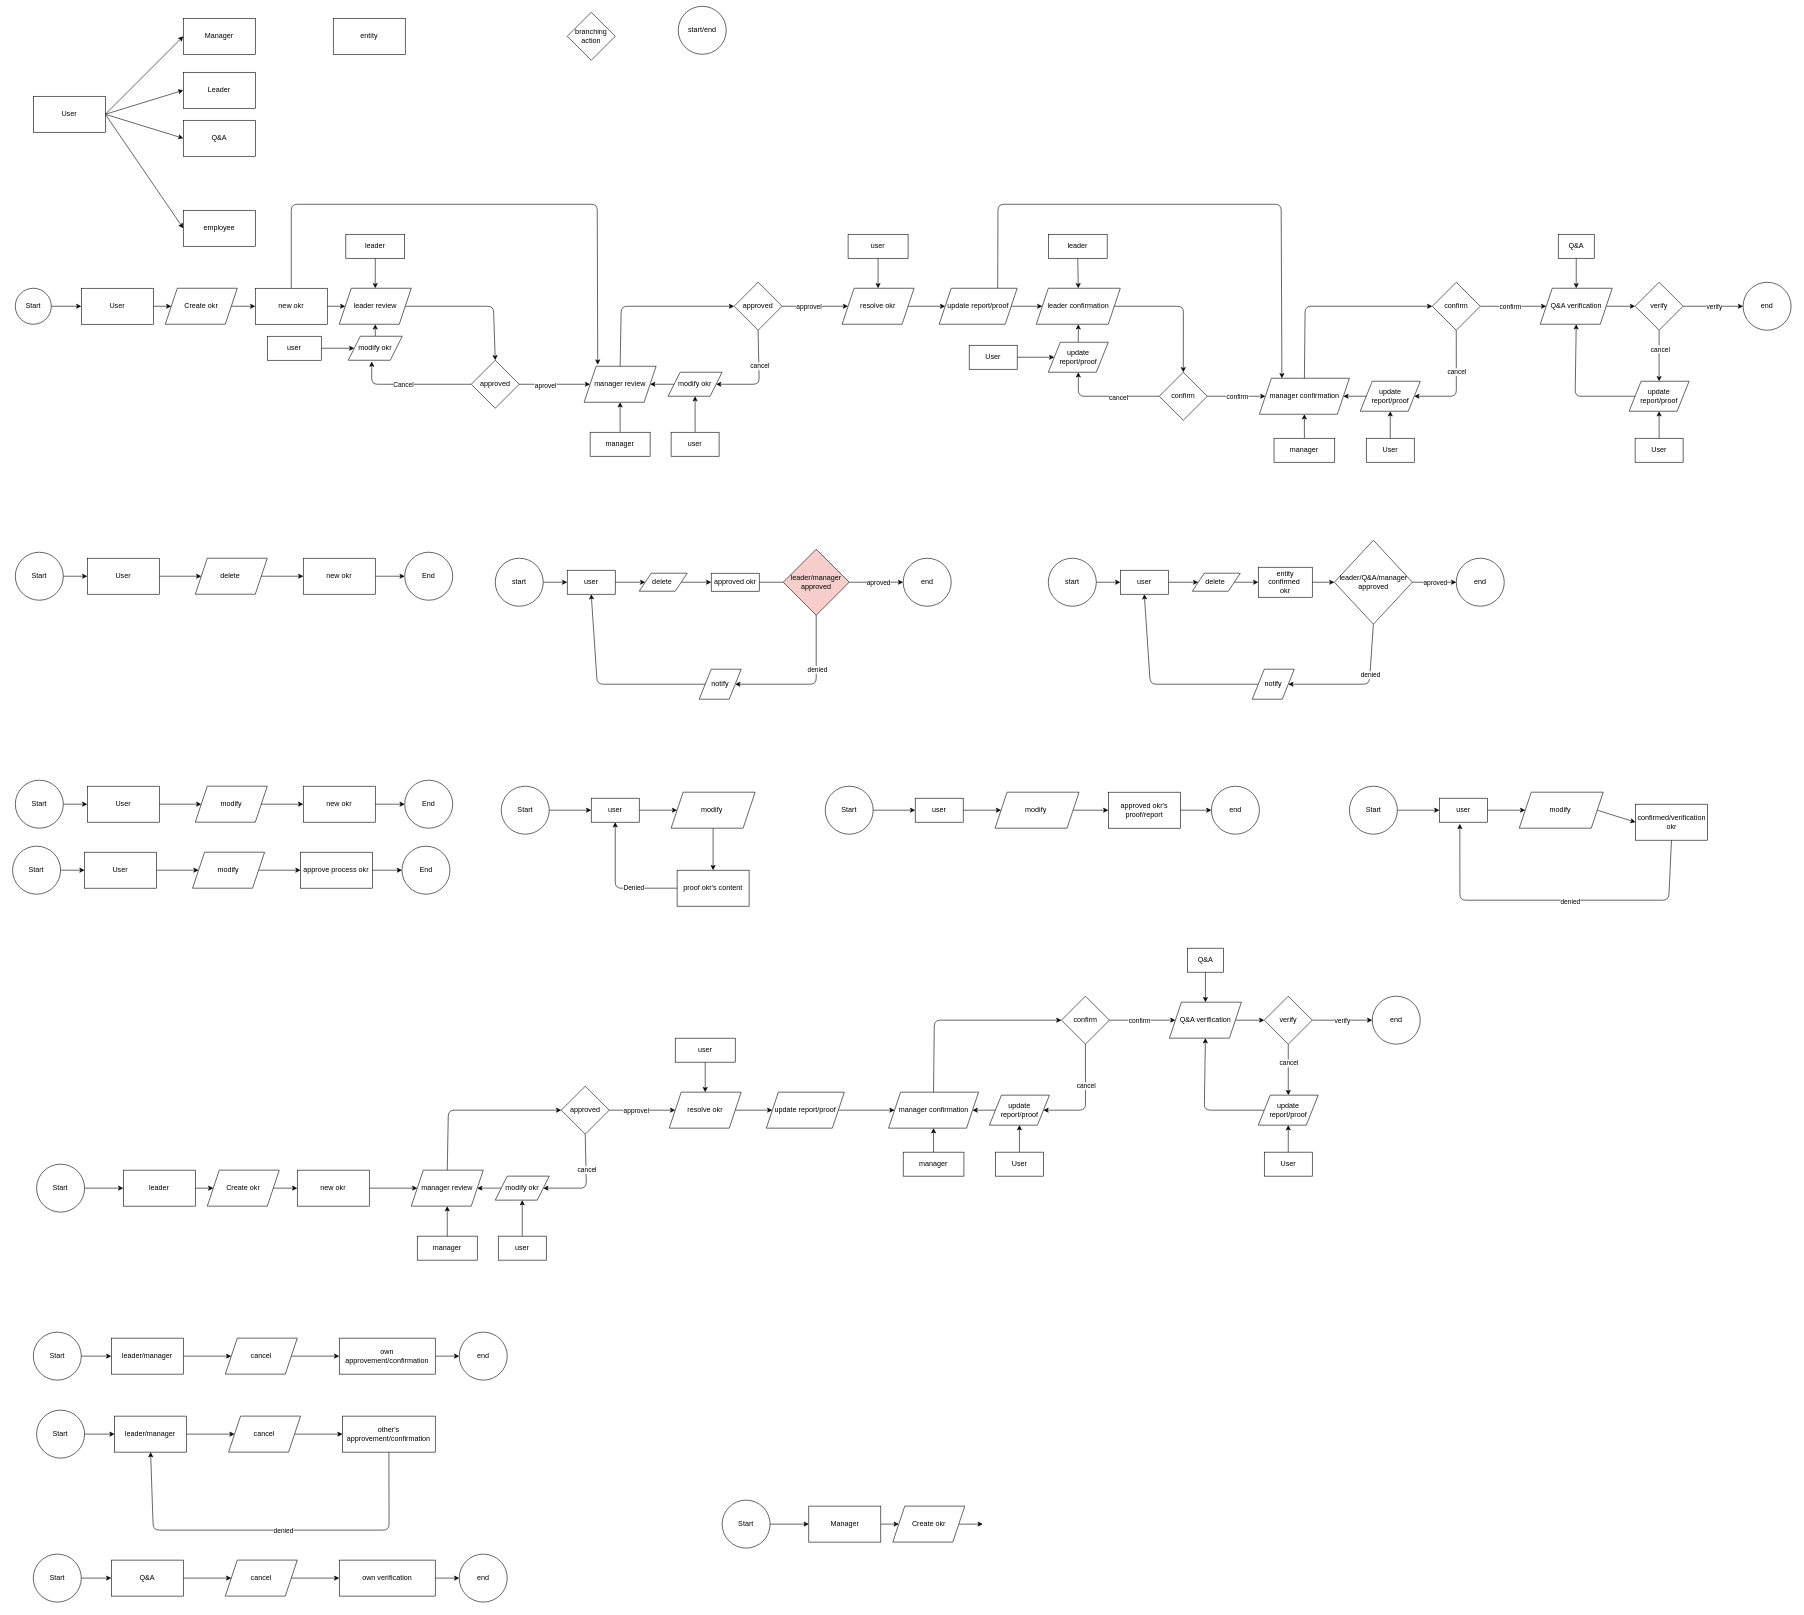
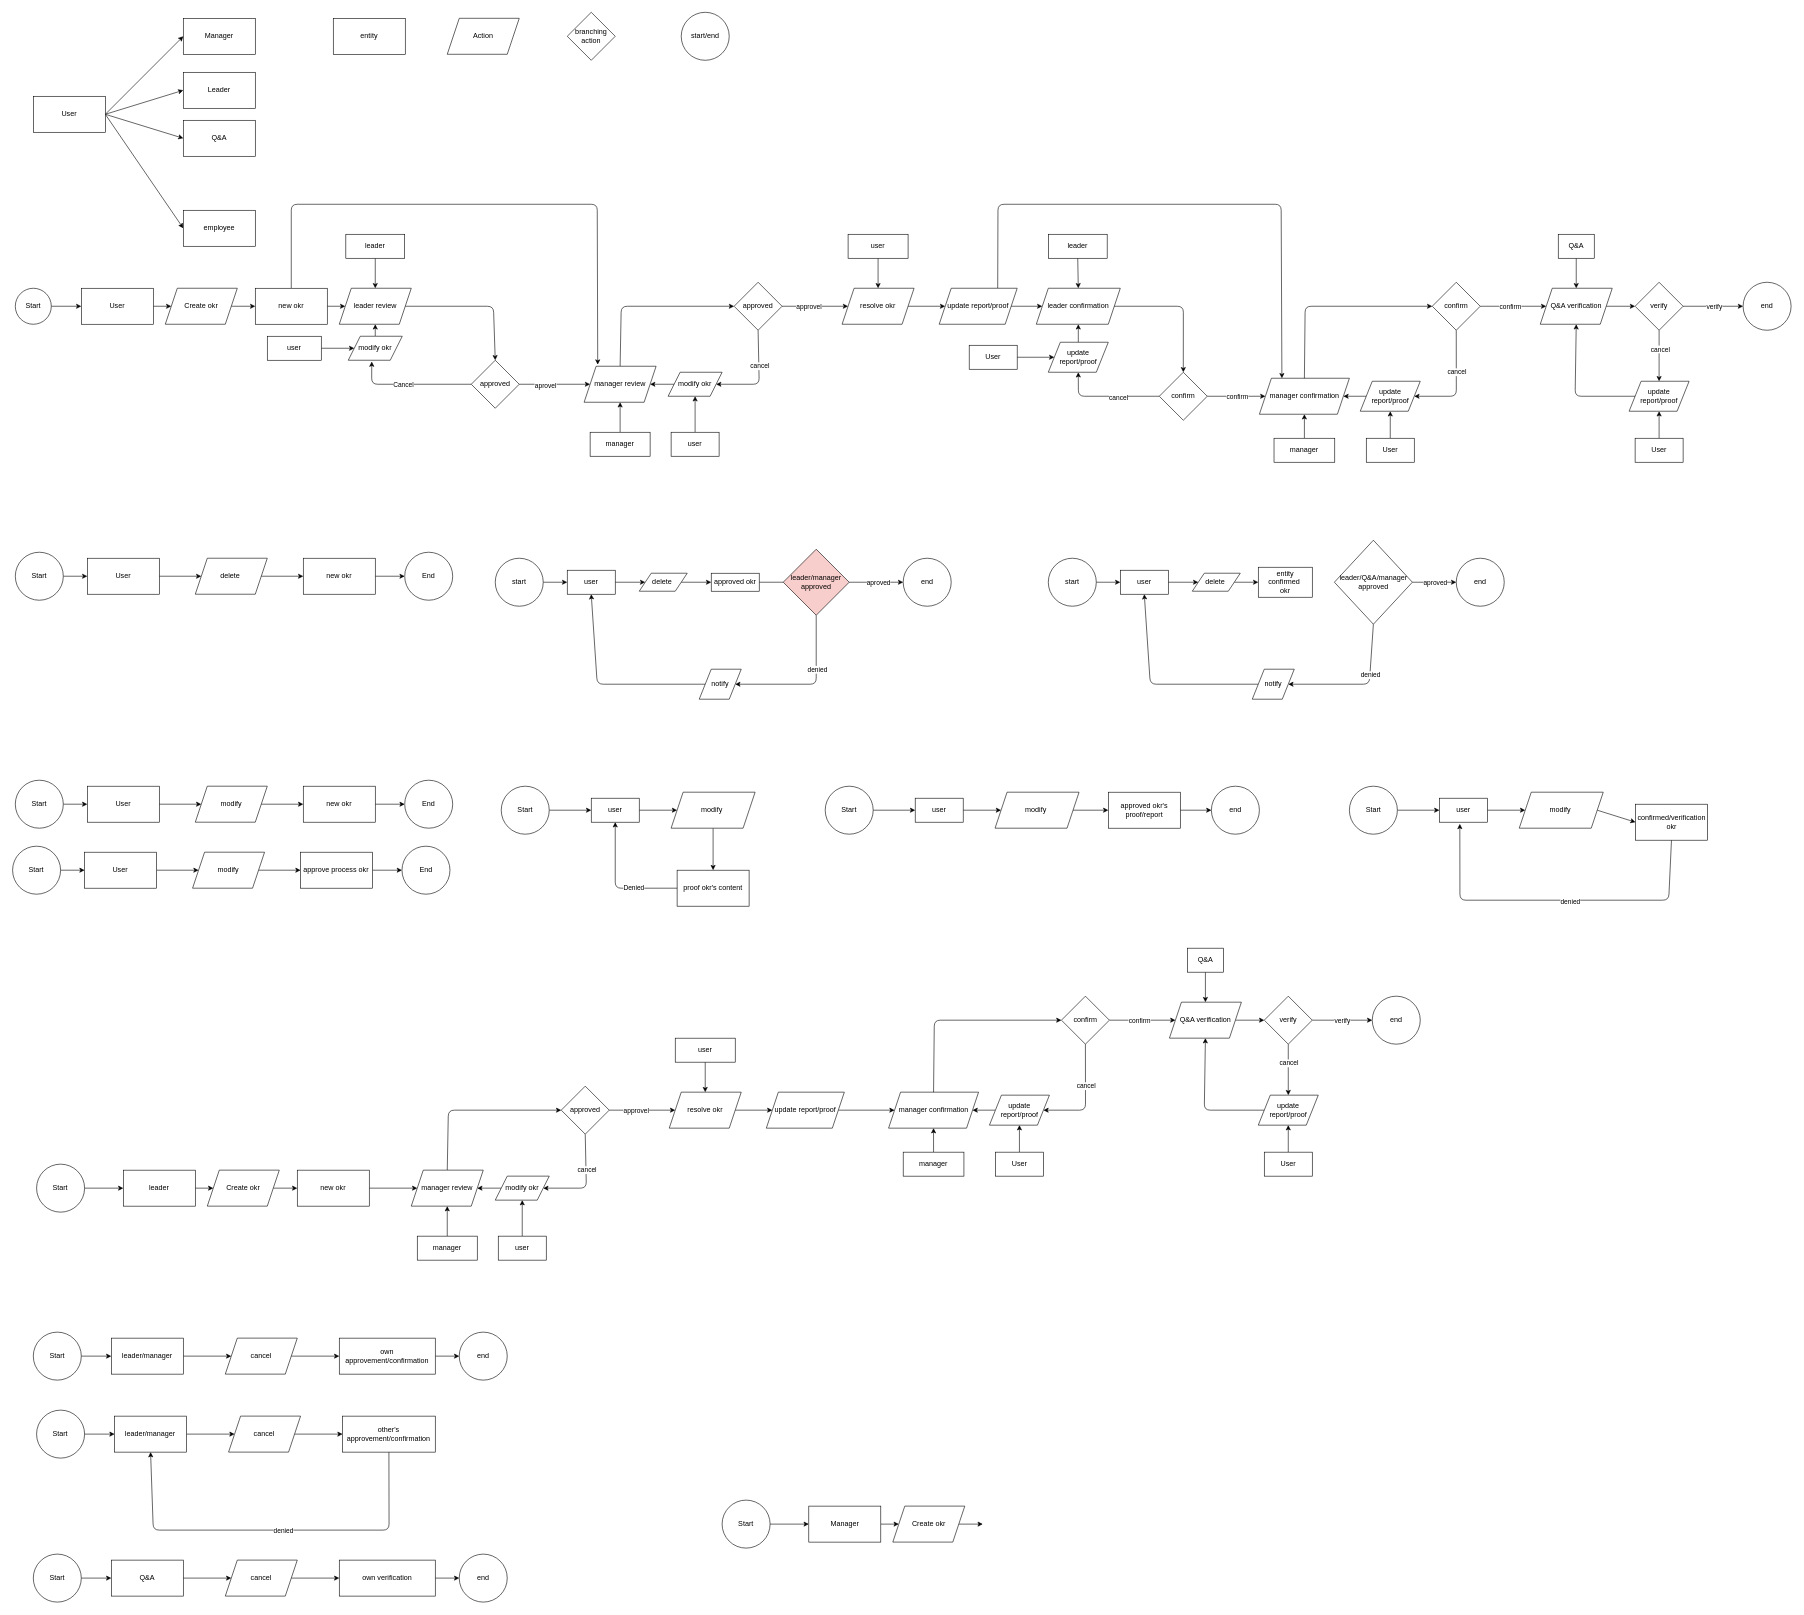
node "start/end": moved (702, 30) -> (705, 36)
node "Action": added
edge "entity confirmed okr" -> "leader/Q&A/manager approved": removed
